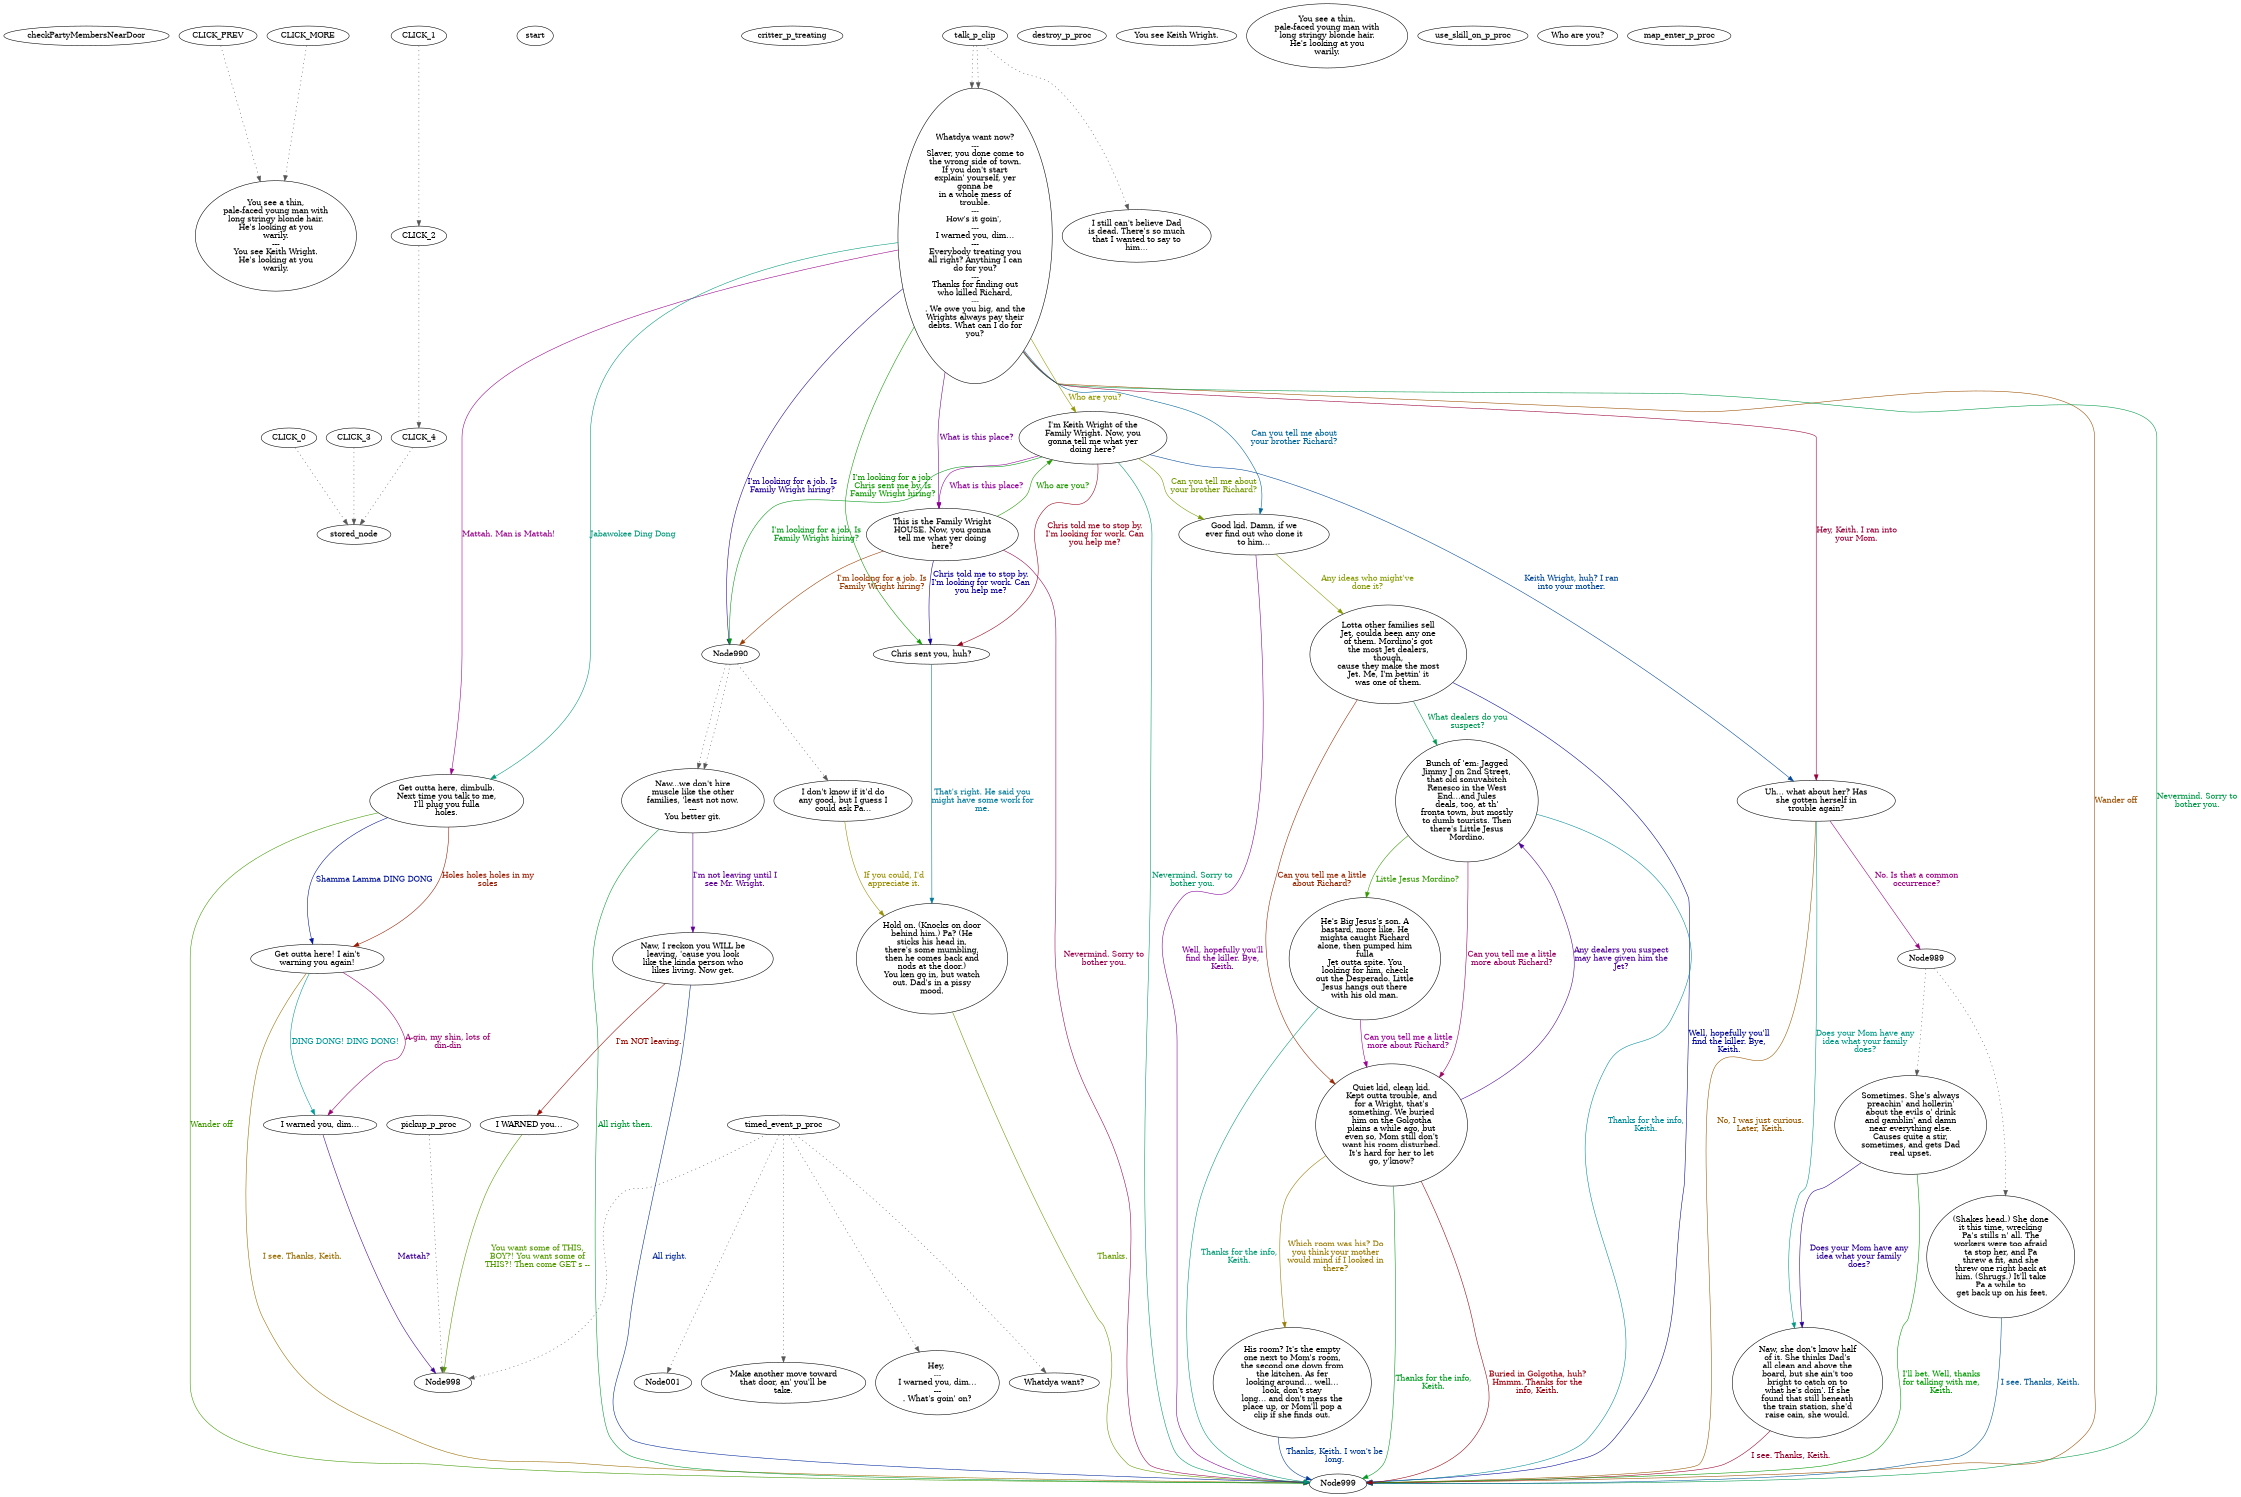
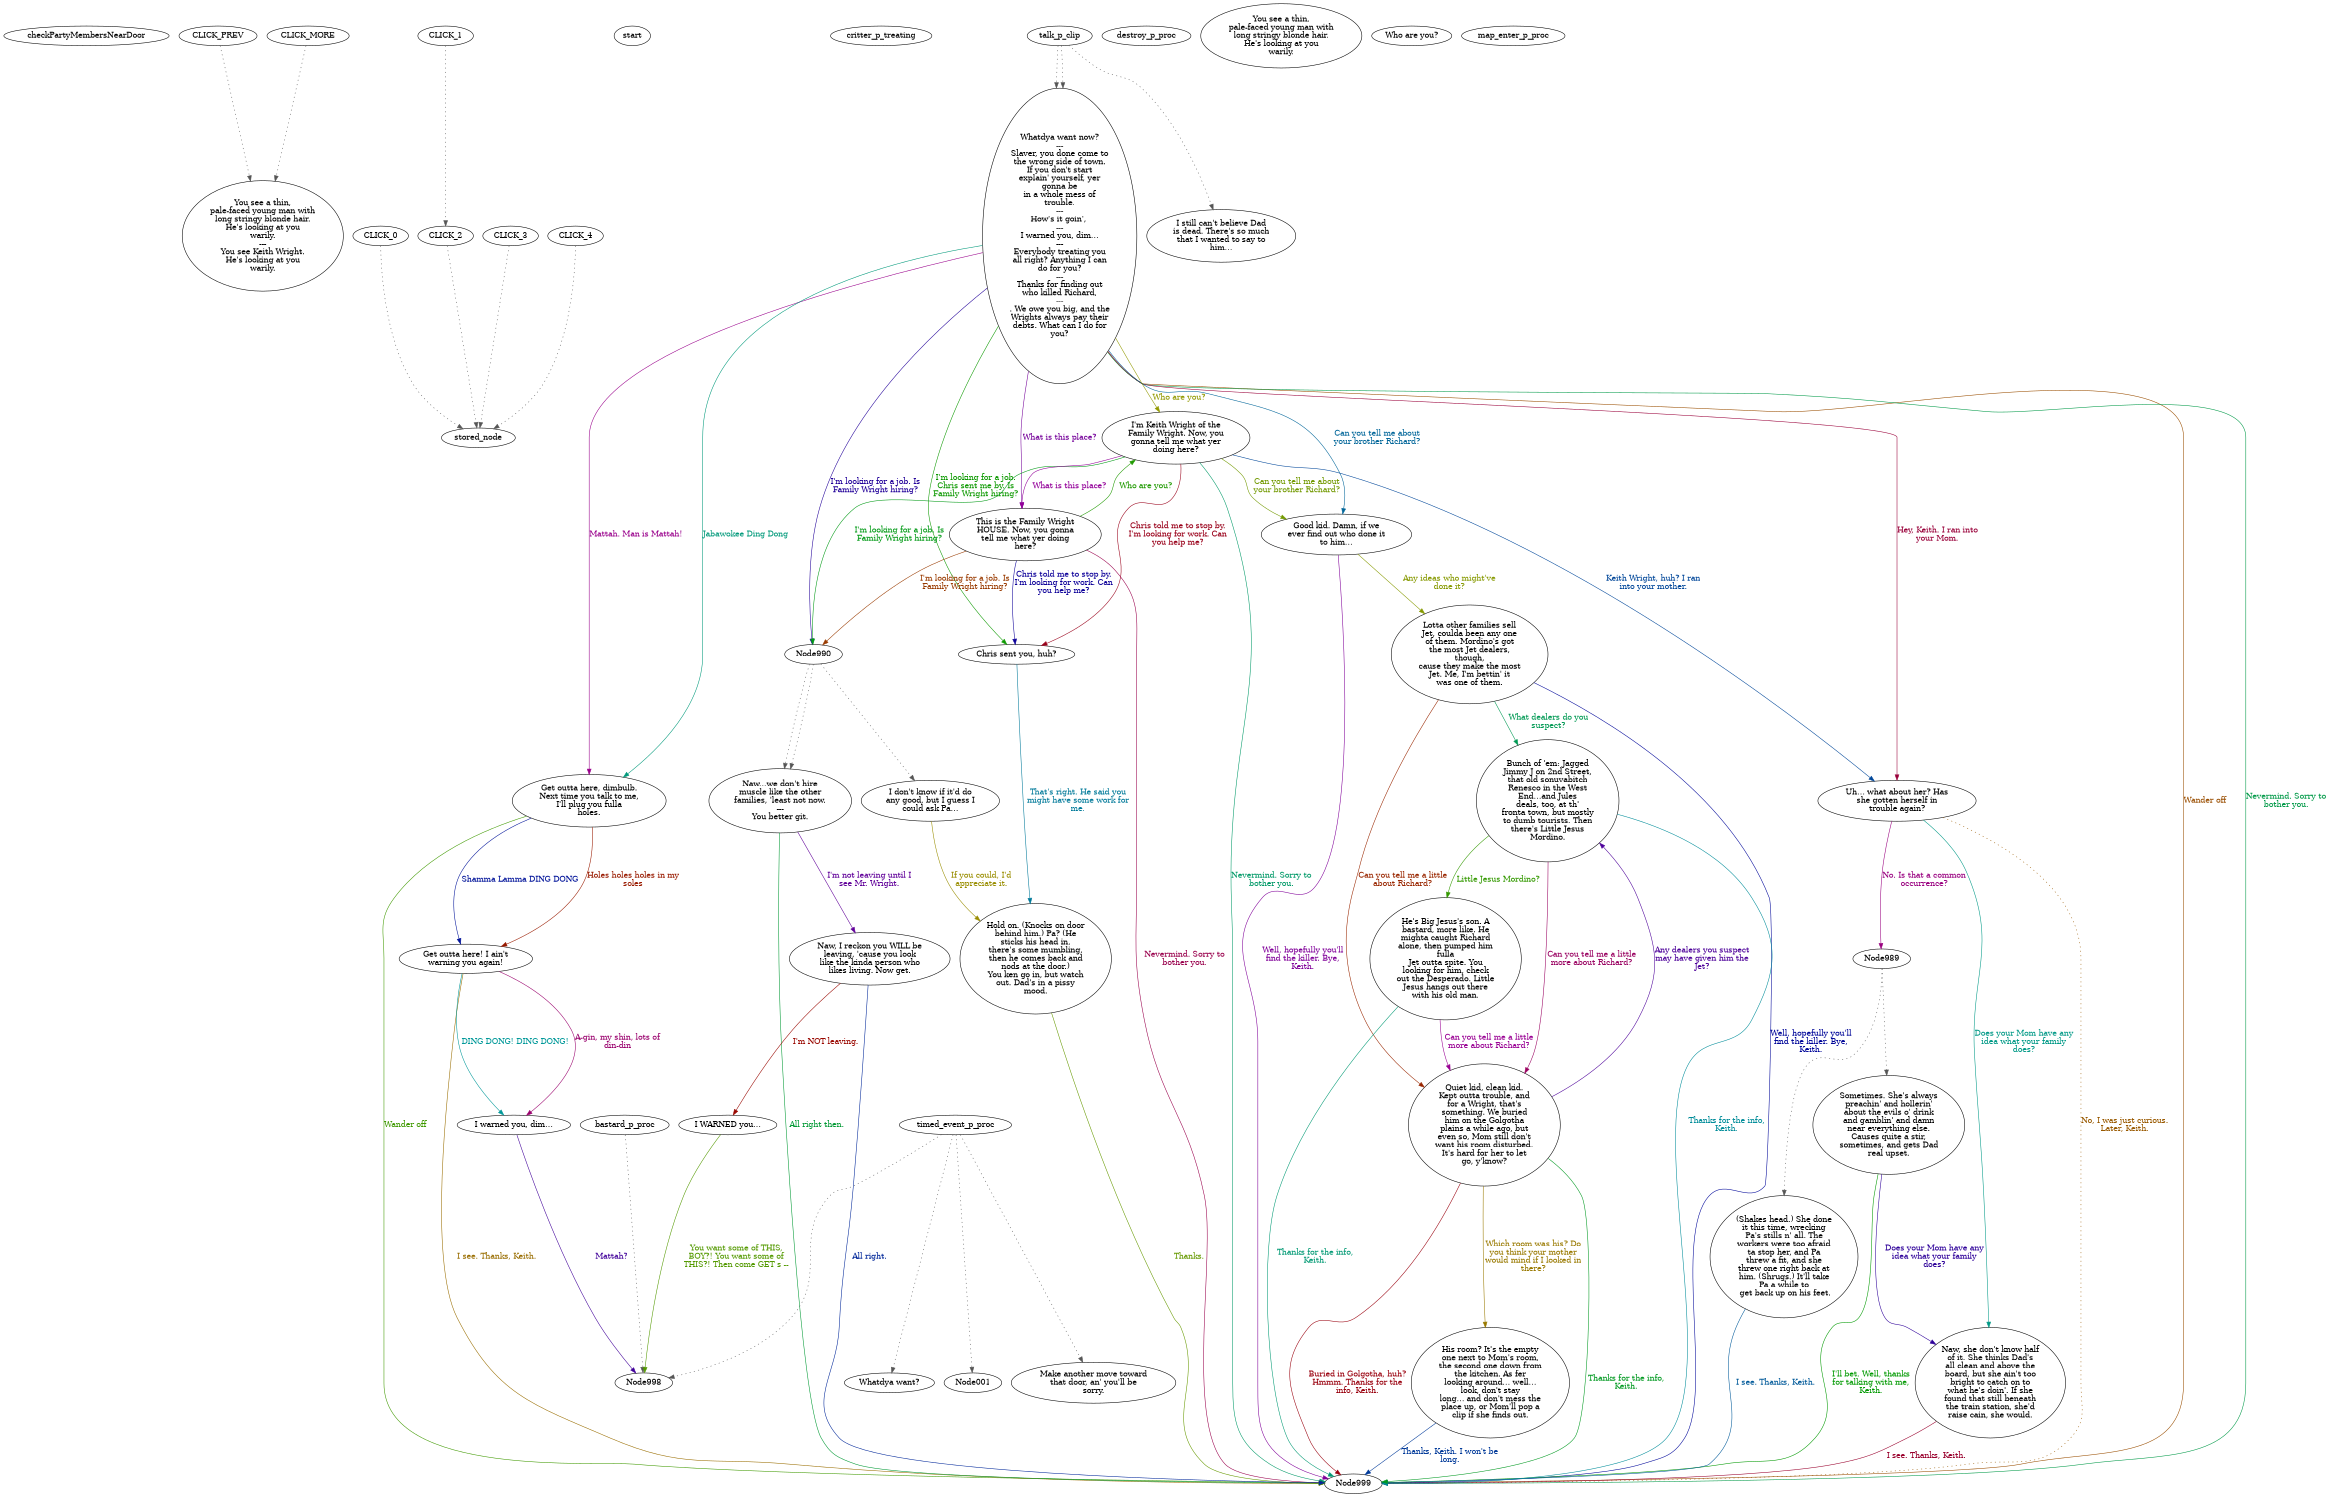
node "You see Keith Wright.": removed
node "use_skill_on_p_proc": removed
edge "CLICK_2" -> "CLICK_4": now "CLICK_2" -> "stored_node"
node "pickup_p_proc": label "pickup_p_proc" -> "bastard_p_proc"
edge "Uh… what about her? Has she gotten herself in trouble again?" -> "Node999": style solid -> dotted
node "Make another move toward that door, an' you'll be take.": label "Make another move toward that door, an' you'll be take." -> "Make another move toward that door, an' you'll be sorry."
node "Hey, --- I warned you, dim… --- . What's goin' on?": removed
